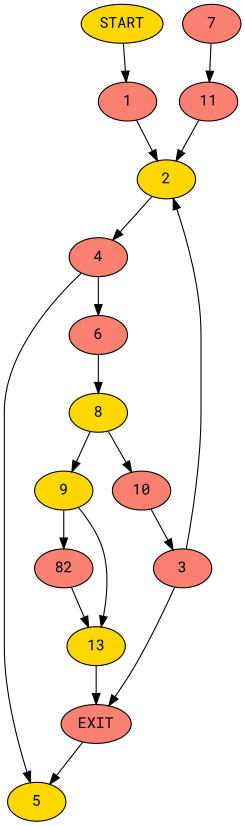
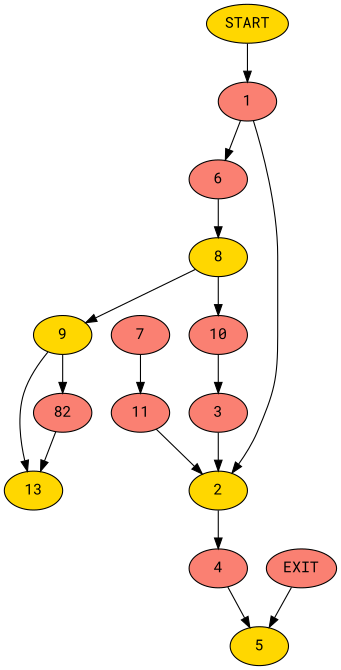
edge "4" -> "6": now "1" -> "6"
edge "3" -> "EXIT": removed
edge "13" -> "EXIT": removed
